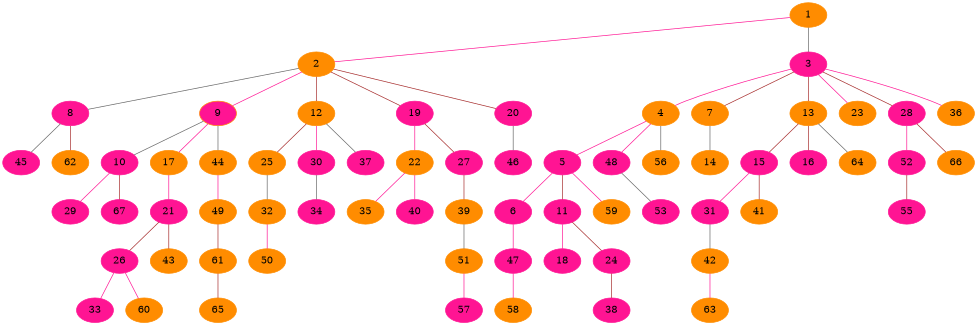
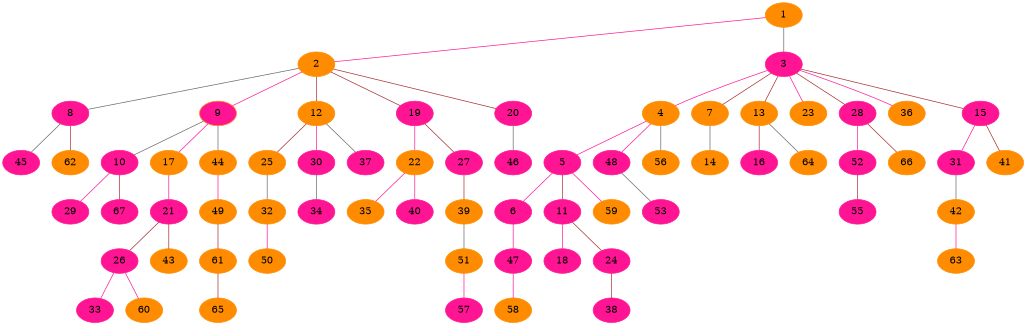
edge "13" -- "15": now "3" -- "15"
